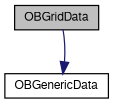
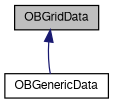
edge "OBGridData" -> "OBGenericData": reversed
